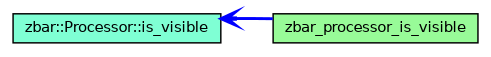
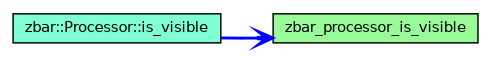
edge "zbar_processor_is_visible" -> "zbar::Processor::is_visible": reversed
